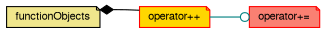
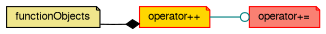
edge "operator++" -> "functionObjects": reversed
